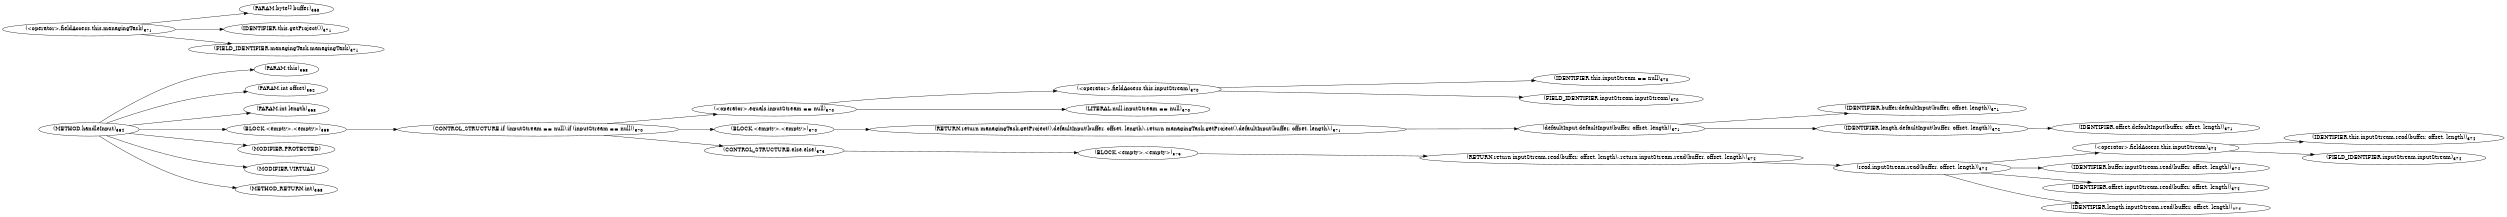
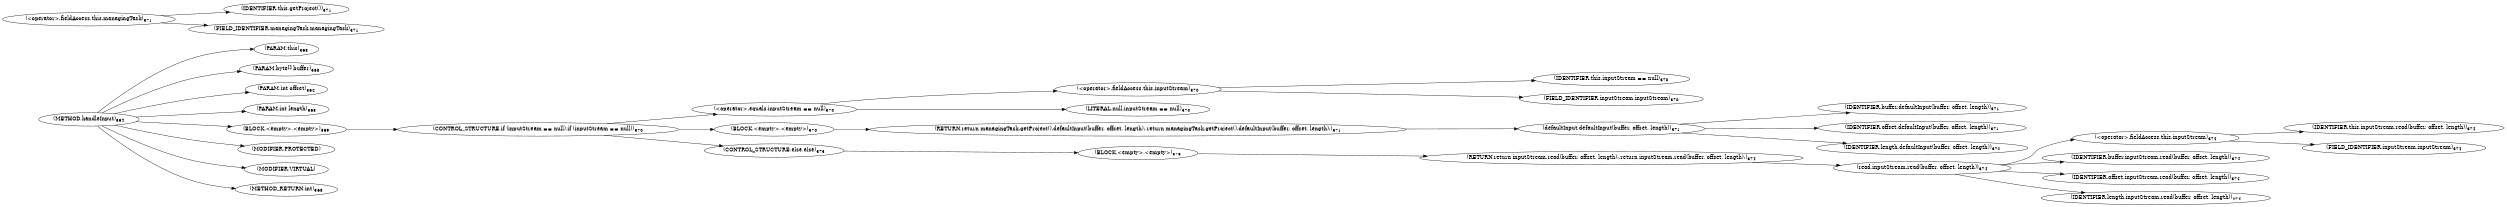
edge "(<operator>.fieldAccess,this.managingTask)" -> "(PARAM,byte[] buffer)": now "(METHOD,handleInput)" -> "(PARAM,byte[] buffer)"
edge "(IDENTIFIER,length,defaultInput(buffer, offset, length))" -> "(IDENTIFIER,offset,defaultInput(buffer, offset, length))": now "(defaultInput,defaultInput(buffer, offset, length))" -> "(IDENTIFIER,offset,defaultInput(buffer, offset, length))"
